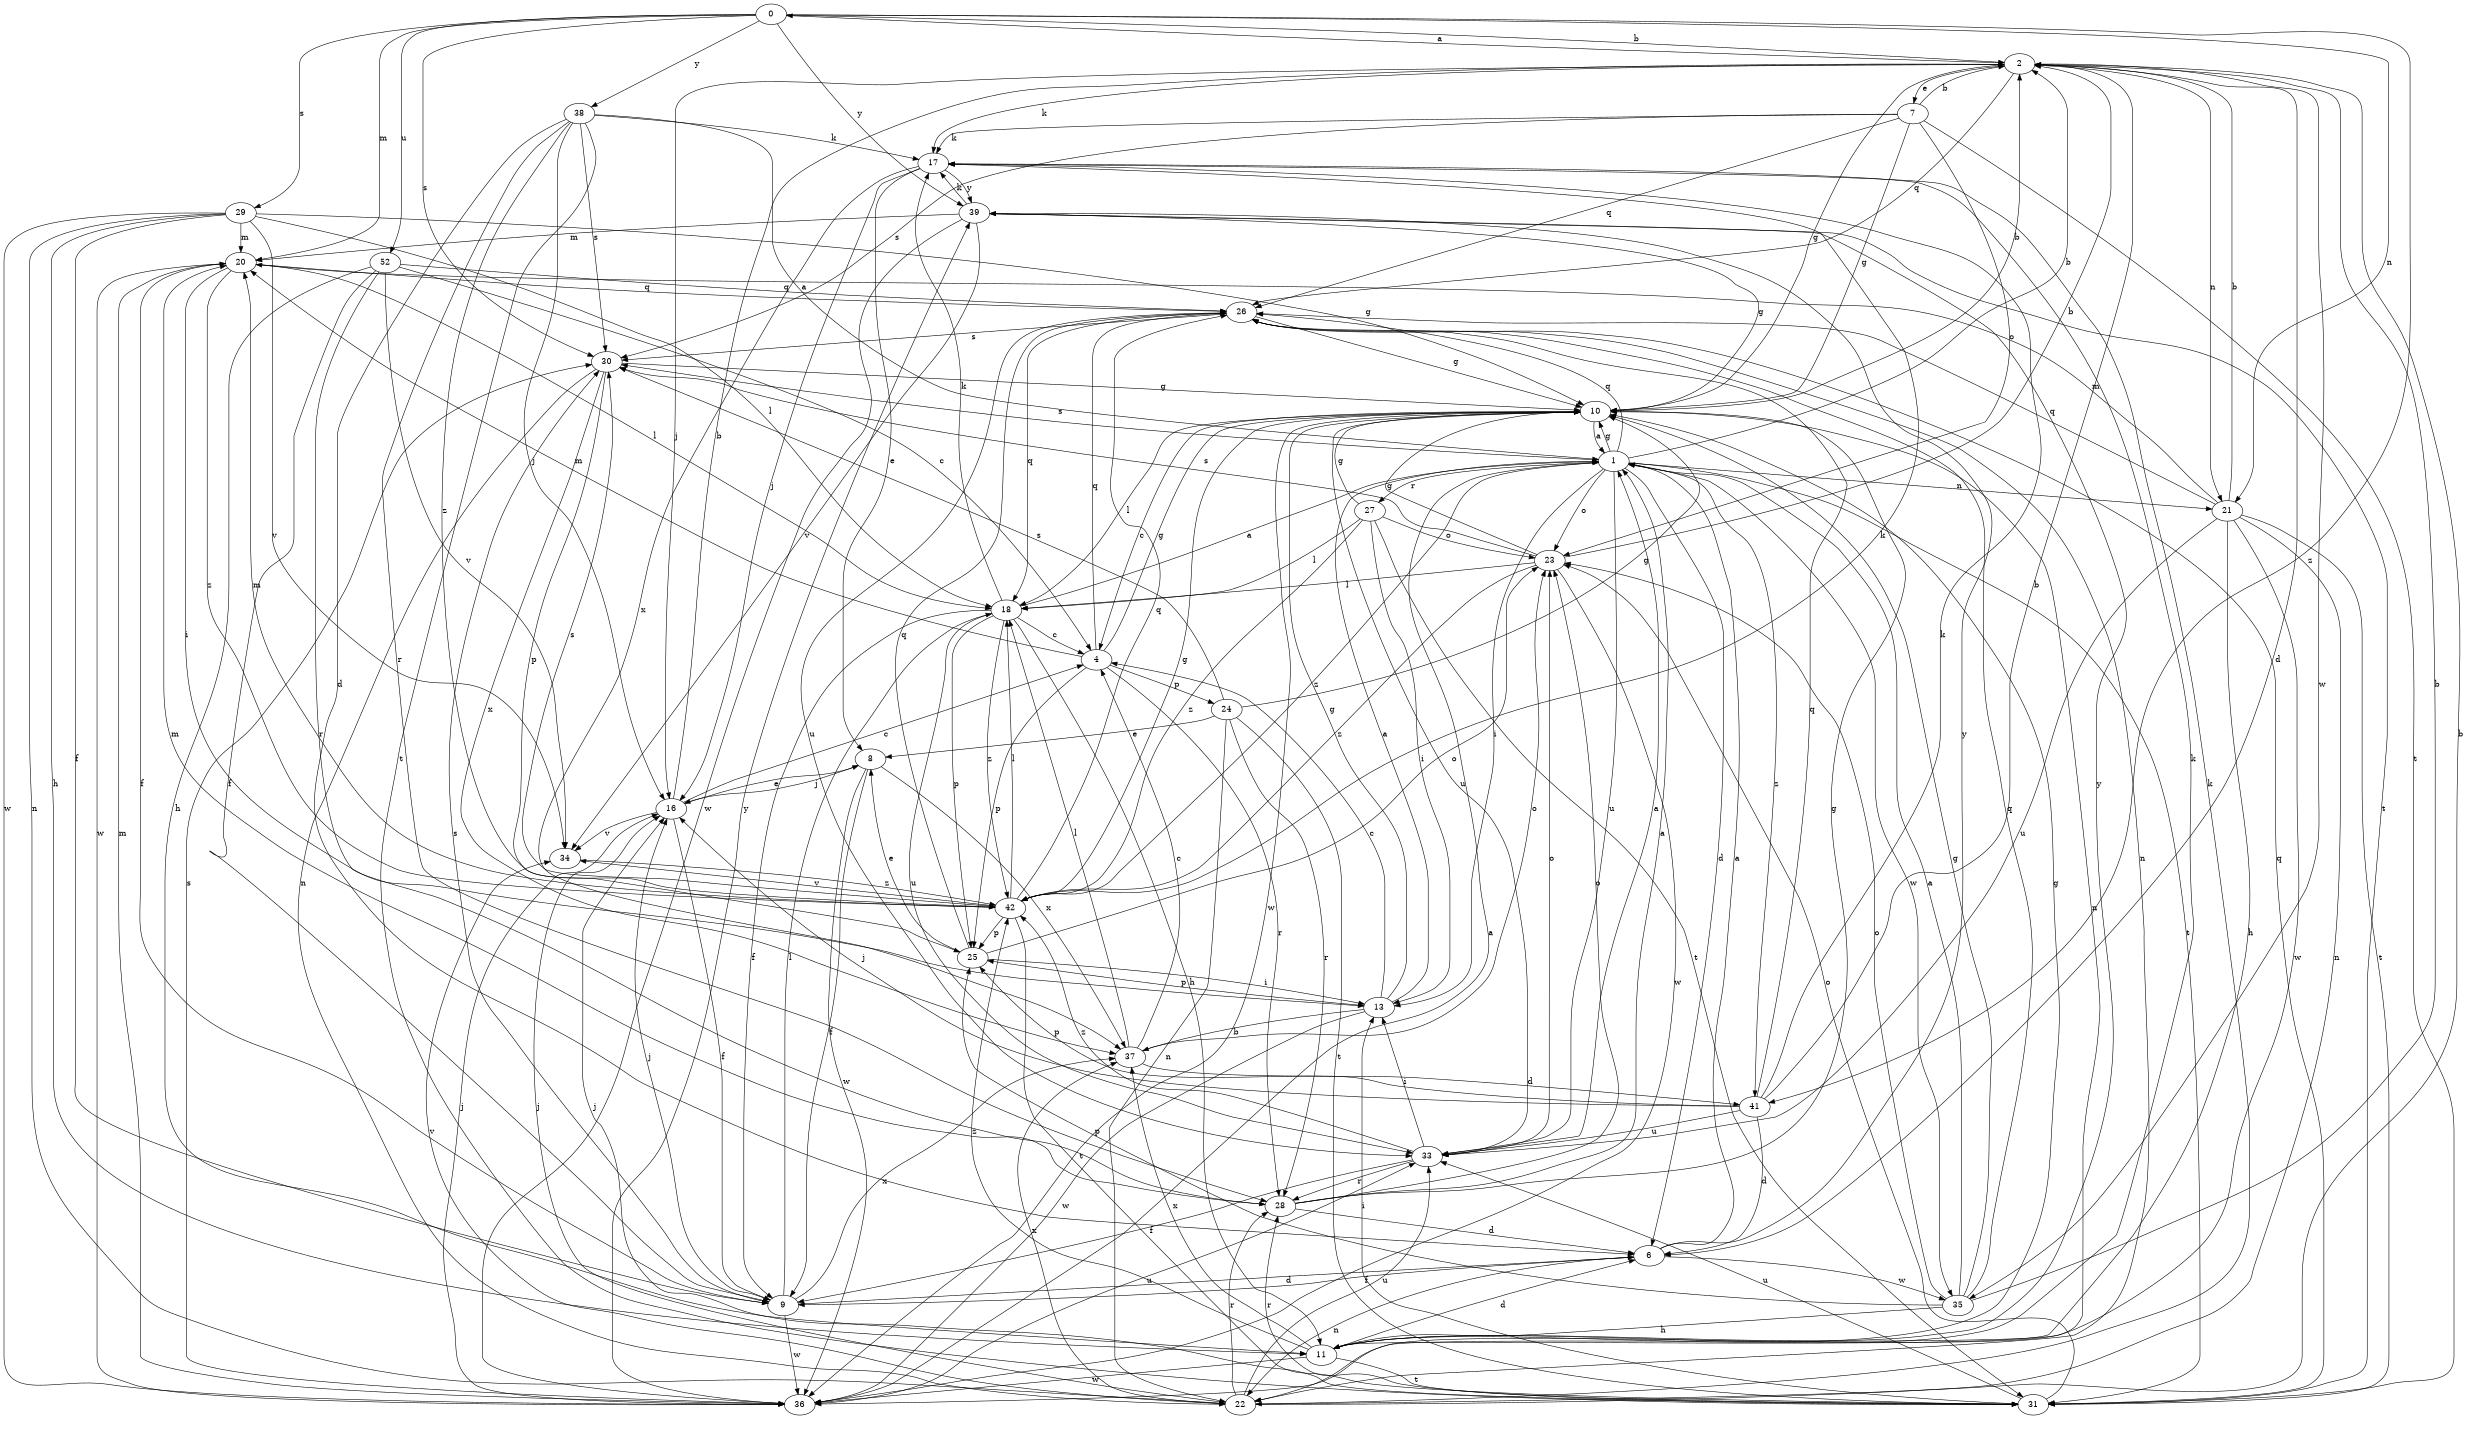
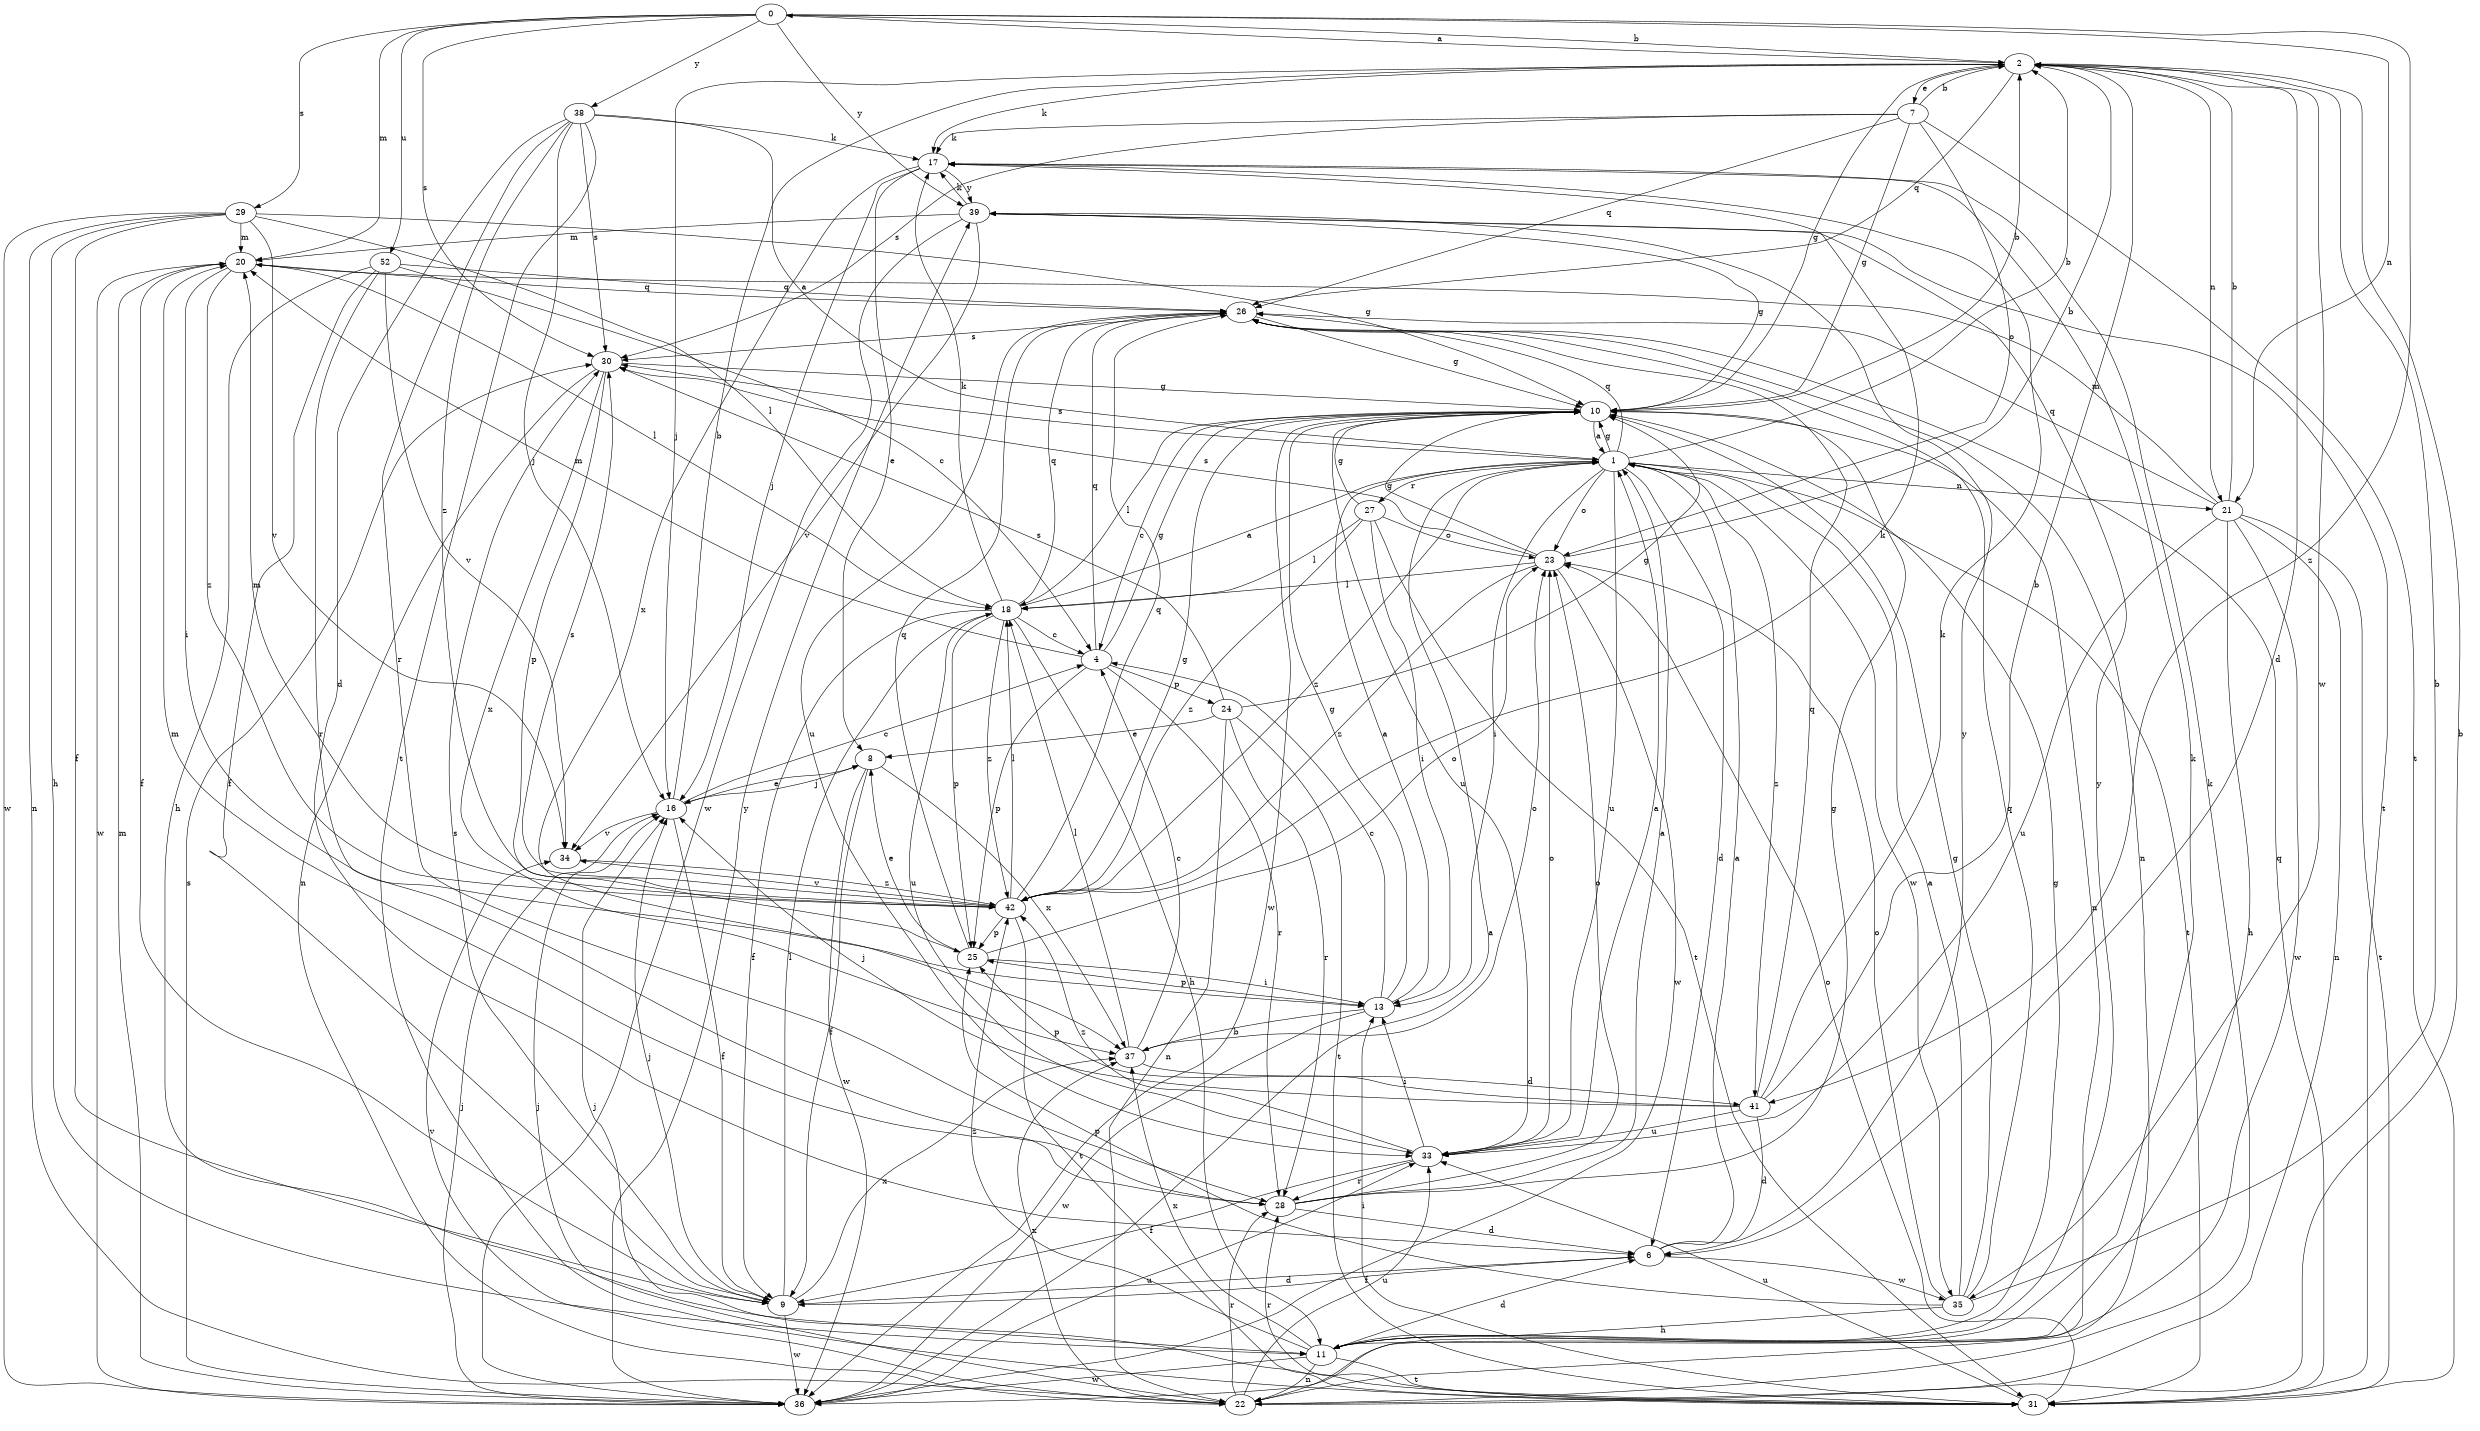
edge "26" -> "18": reversed
edge "6" -> "22": now "11" -> "22"
